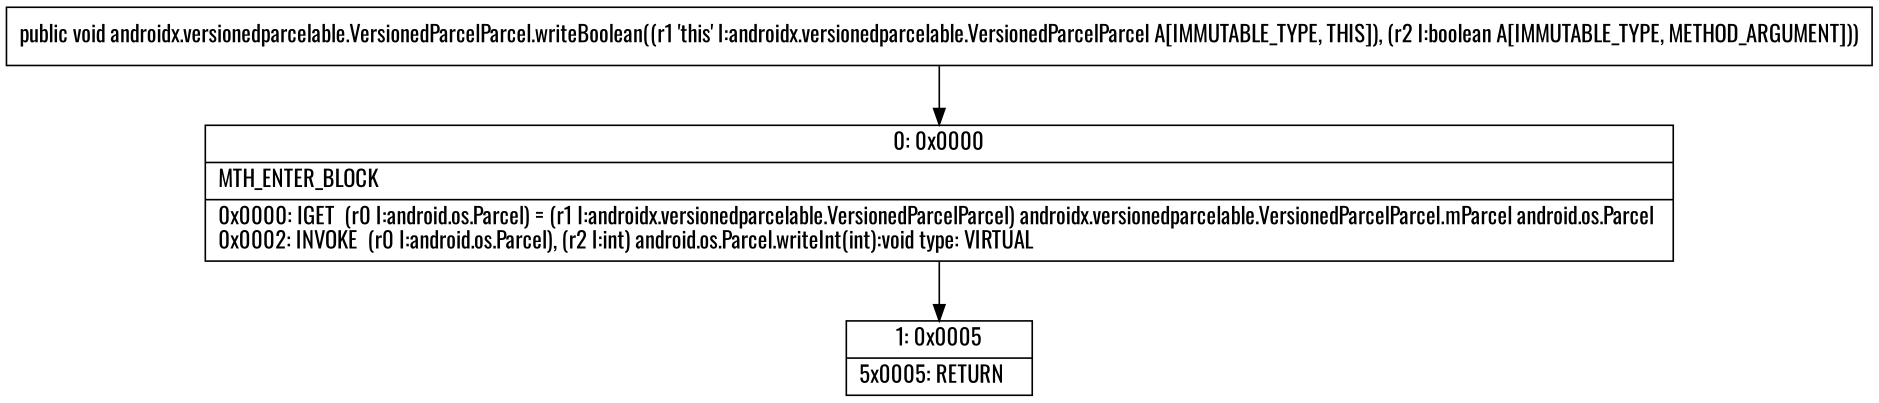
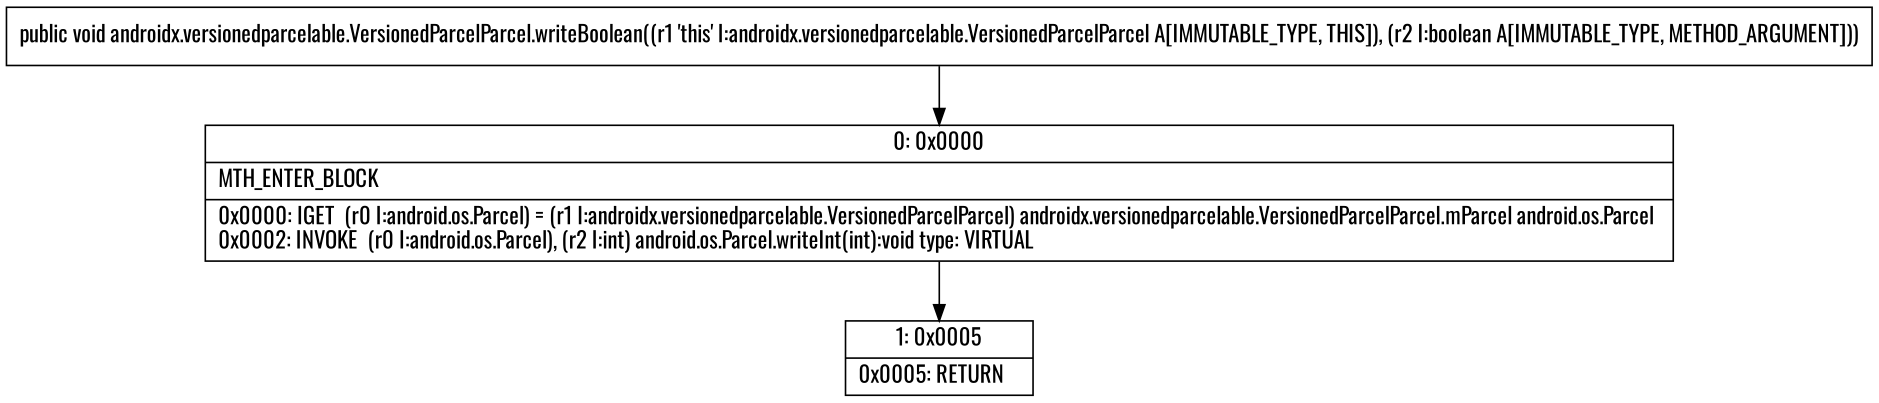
node "1: 0x0005": text "5x0005: RETURN" -> "0x0005: RETURN"
